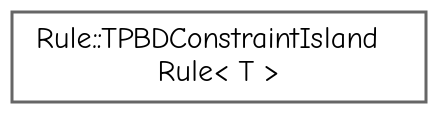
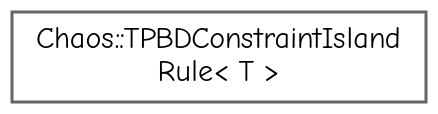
node "Rule::TPBDConstraintIsland Rule< T >": label "Rule::TPBDConstraintIsland Rule< T >" -> "Chaos::TPBDConstraintIsland Rule< T >"
